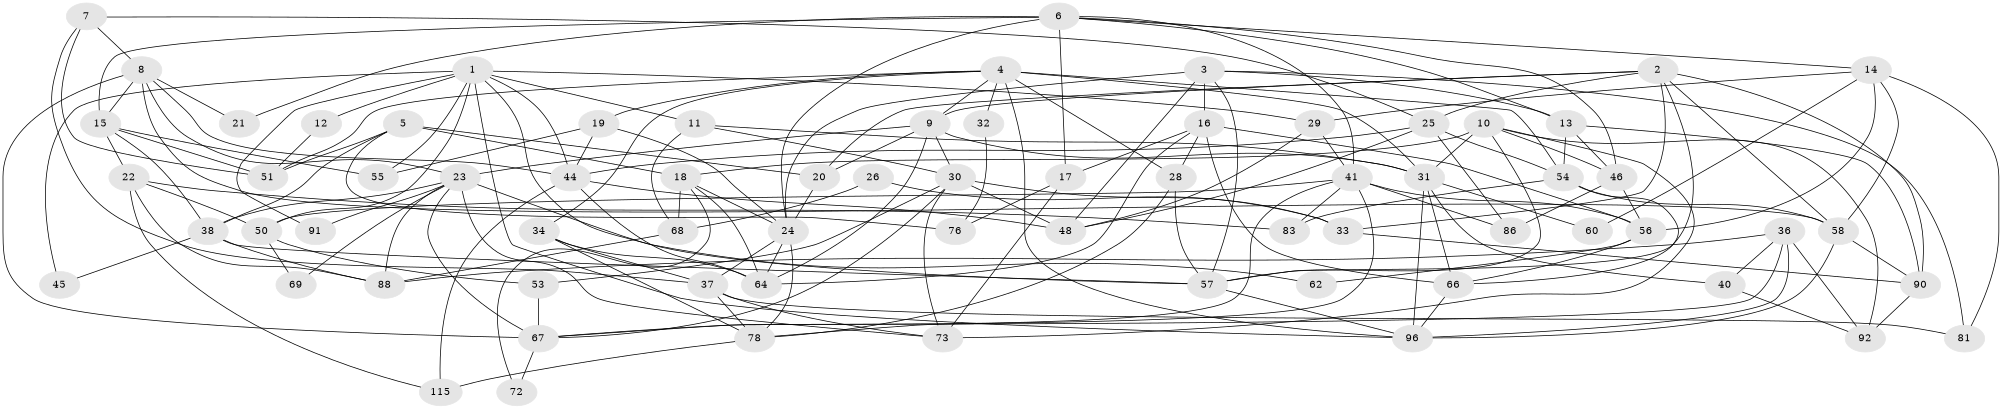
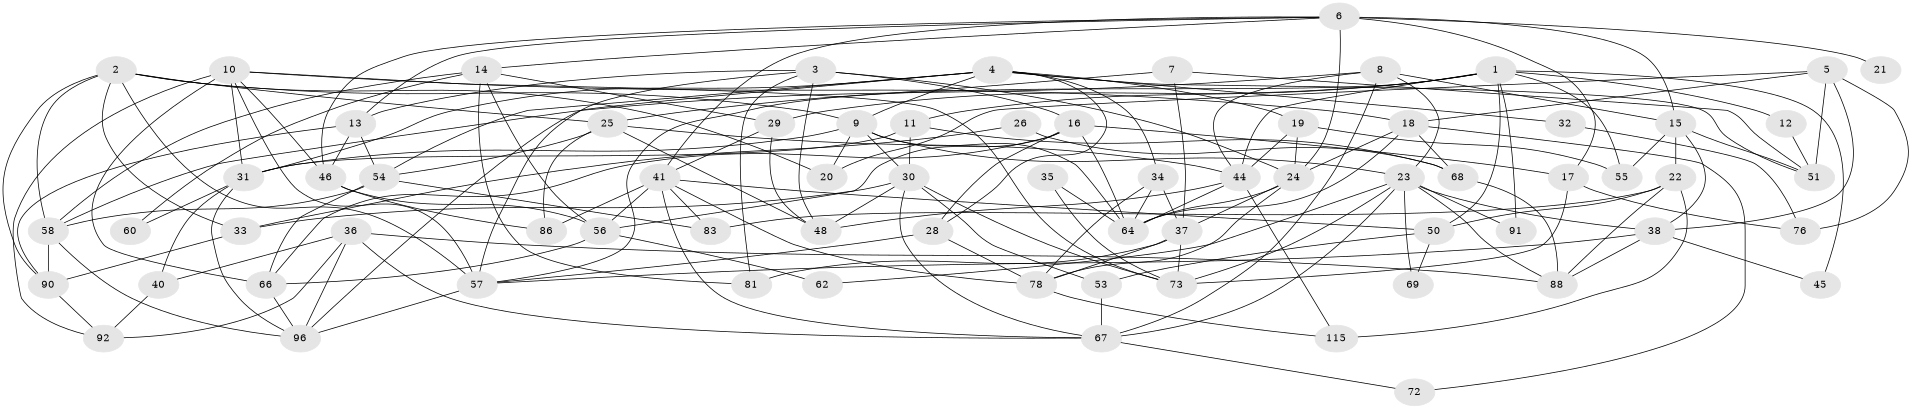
edge "7" -- "8": removed
edge "8" -- "21": removed
node "35": added
edge "20" -- "24": removed
edge "31" -- "66": now "10" -- "66"
edge "1" -- "96": removed
